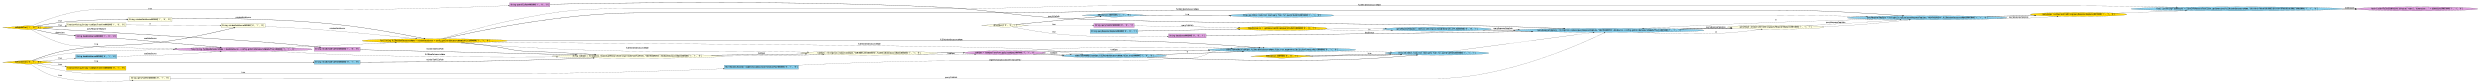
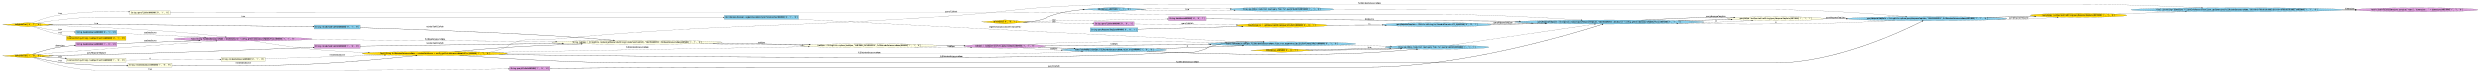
node "doTestQuery['0', '0', '1']": fillcolor lightyellow -> gold
edge "doReindexTest['0', '1', '0']" -> "String reindexDataSource@@@2@@@['0', '1', '0']": removed, label "true"
